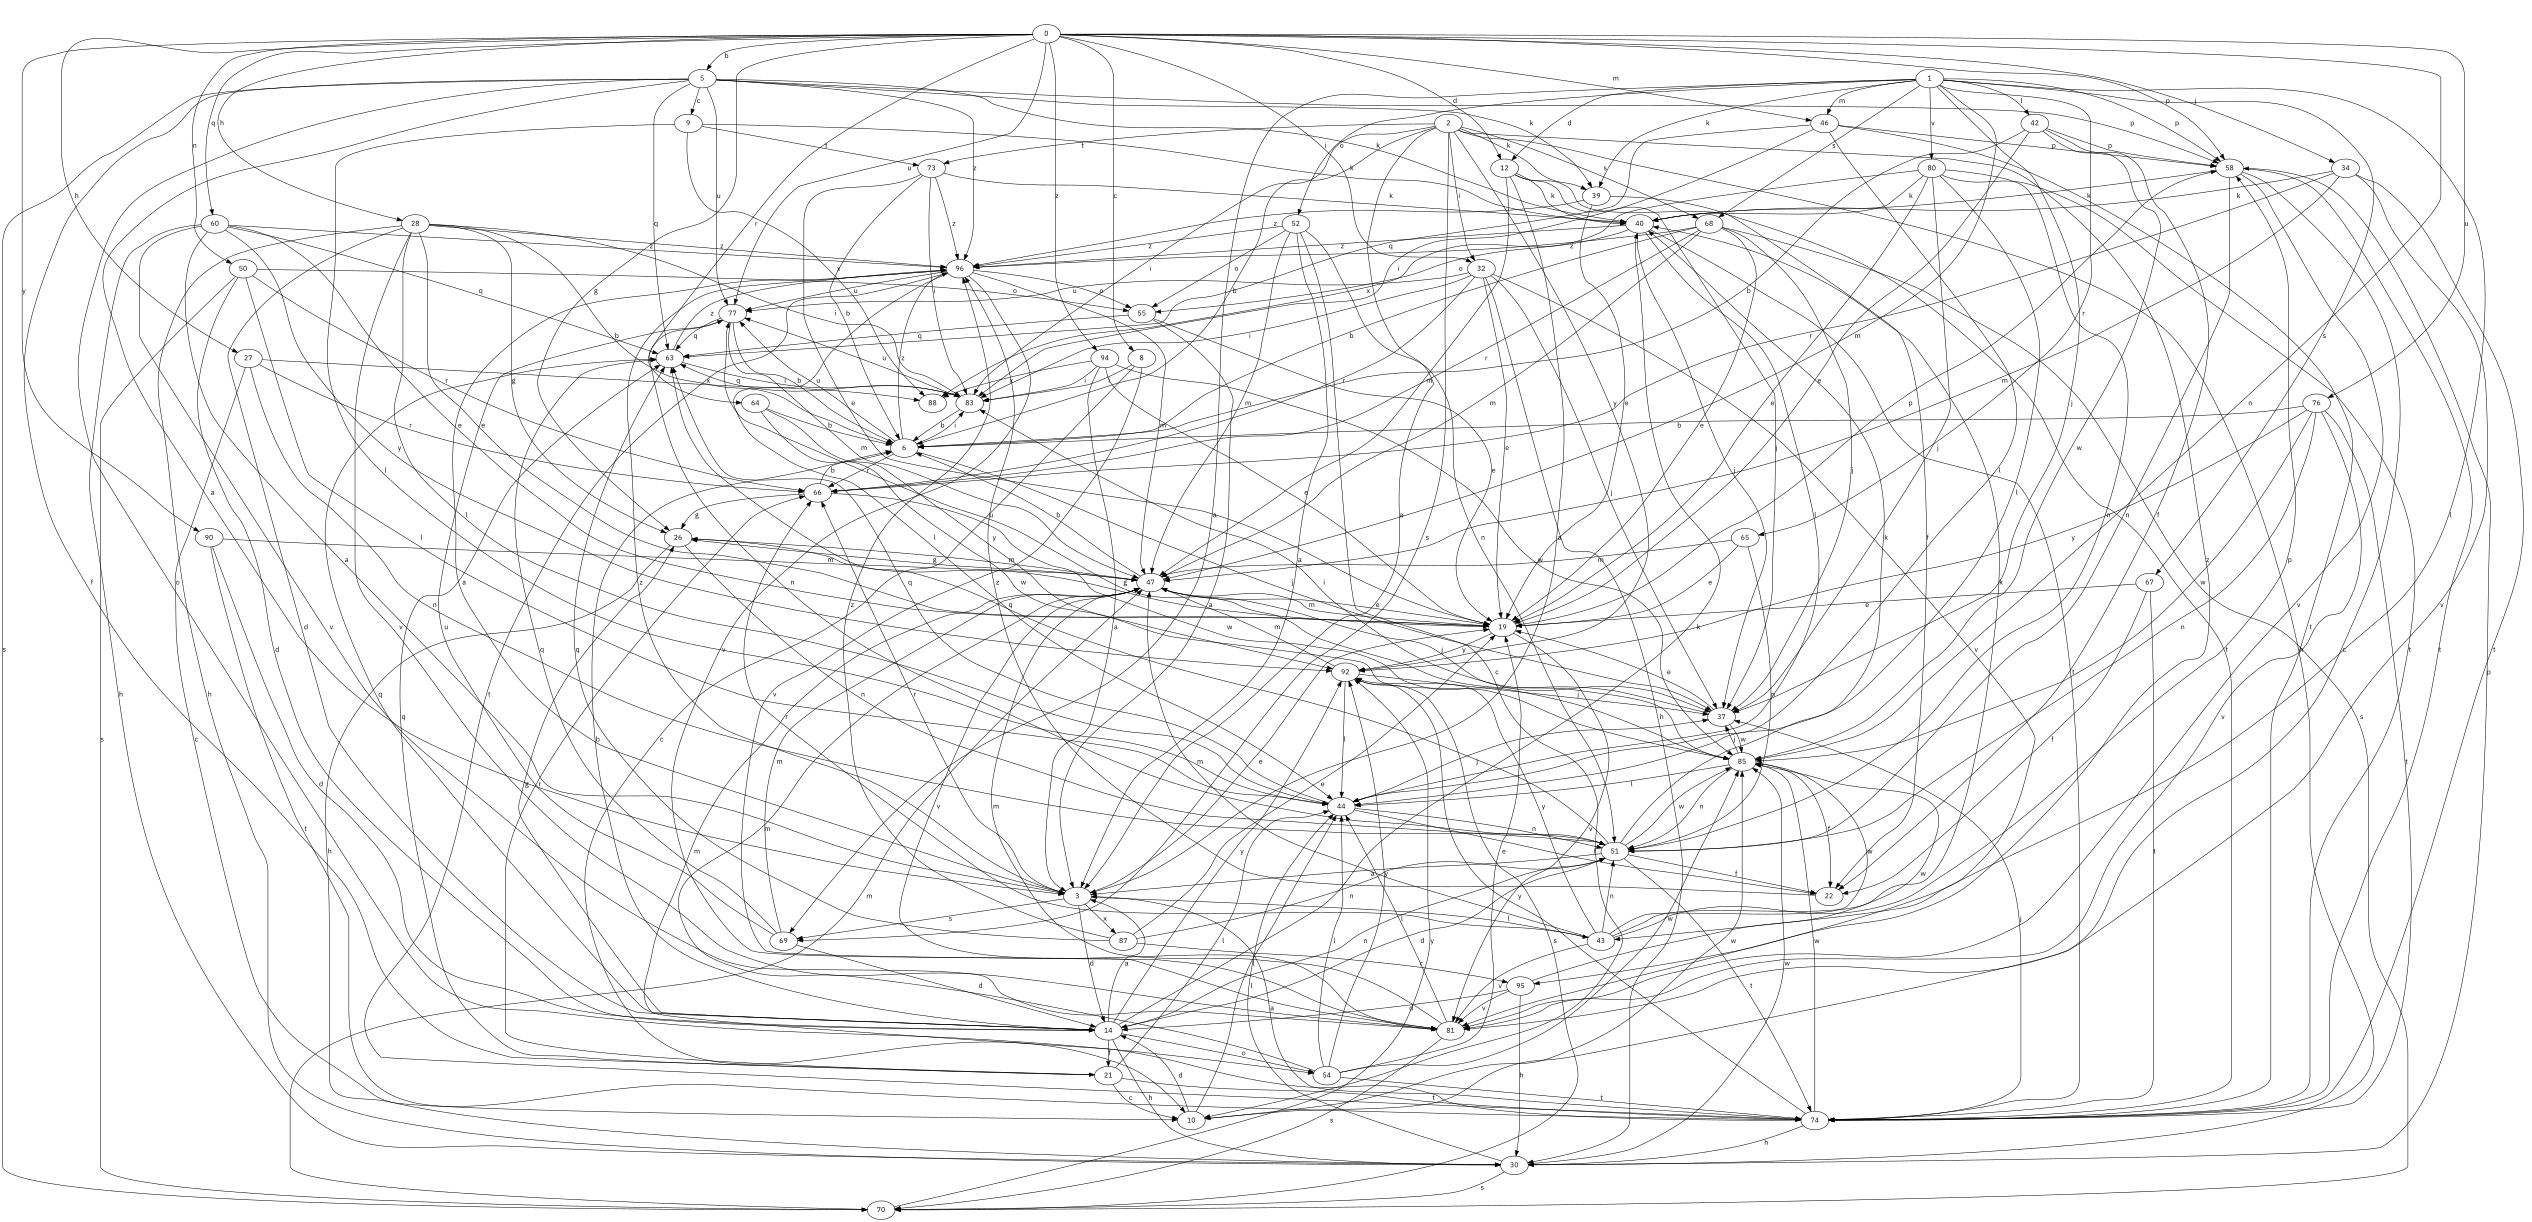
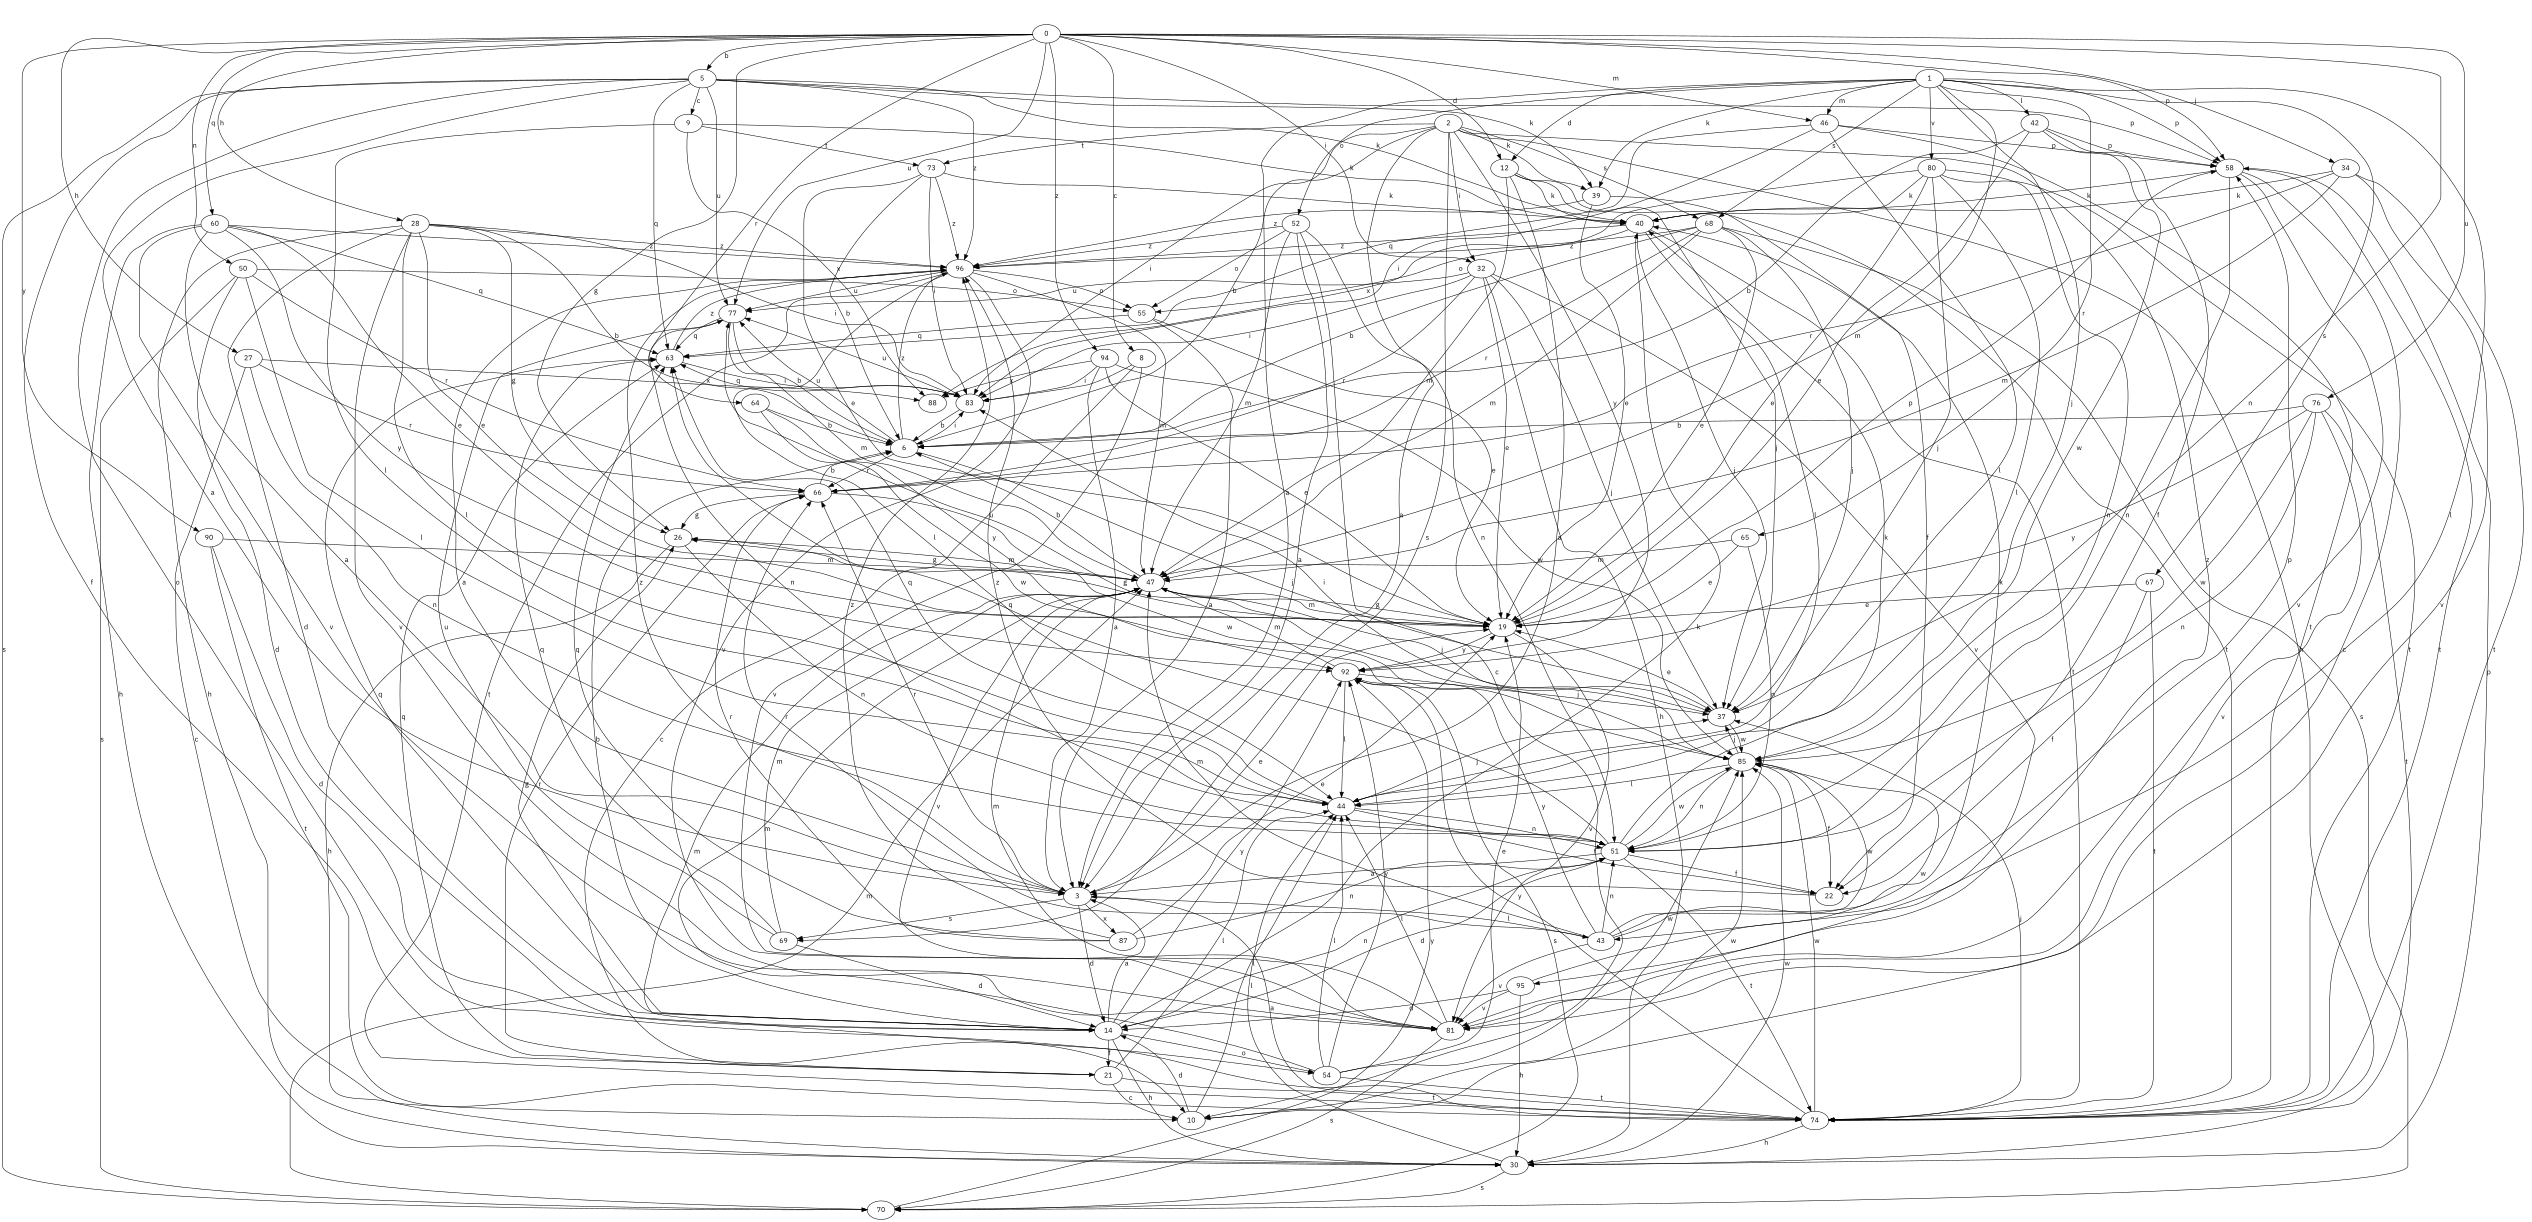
edge "1" -> "69": now "1" -> "3"
edge "47" -> "19": label "e" -> "g"
edge "87" -> "95": now "87" -> "66"
